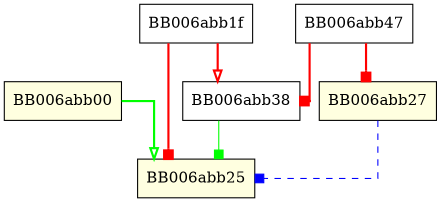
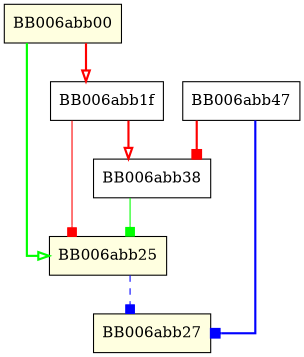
edge "BB006abb00" -> "BB006abb1f": added
edge "BB006abb47" -> "BB006abb27": color red -> blue
edge "BB006abb1f" -> "BB006abb25": style bold -> solid
edge "BB006abb27" -> "BB006abb25": reversed
